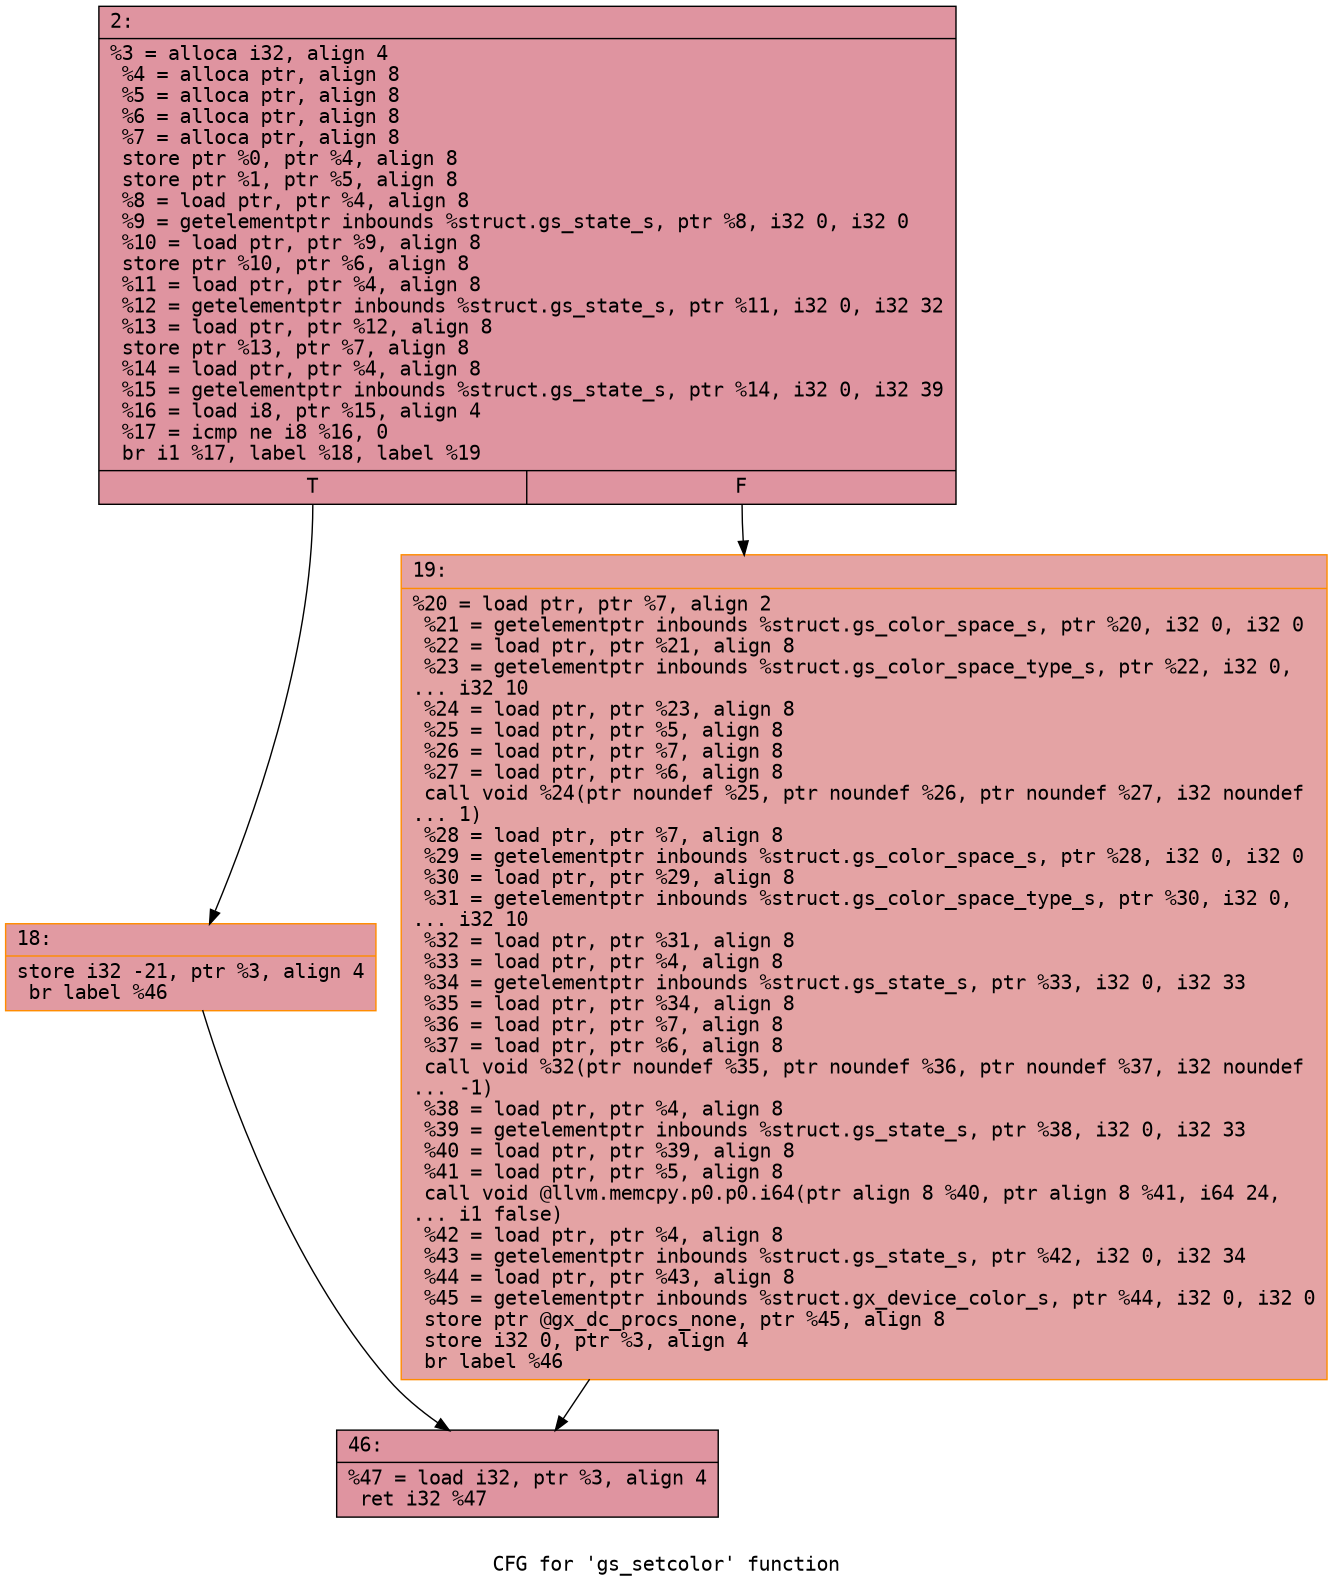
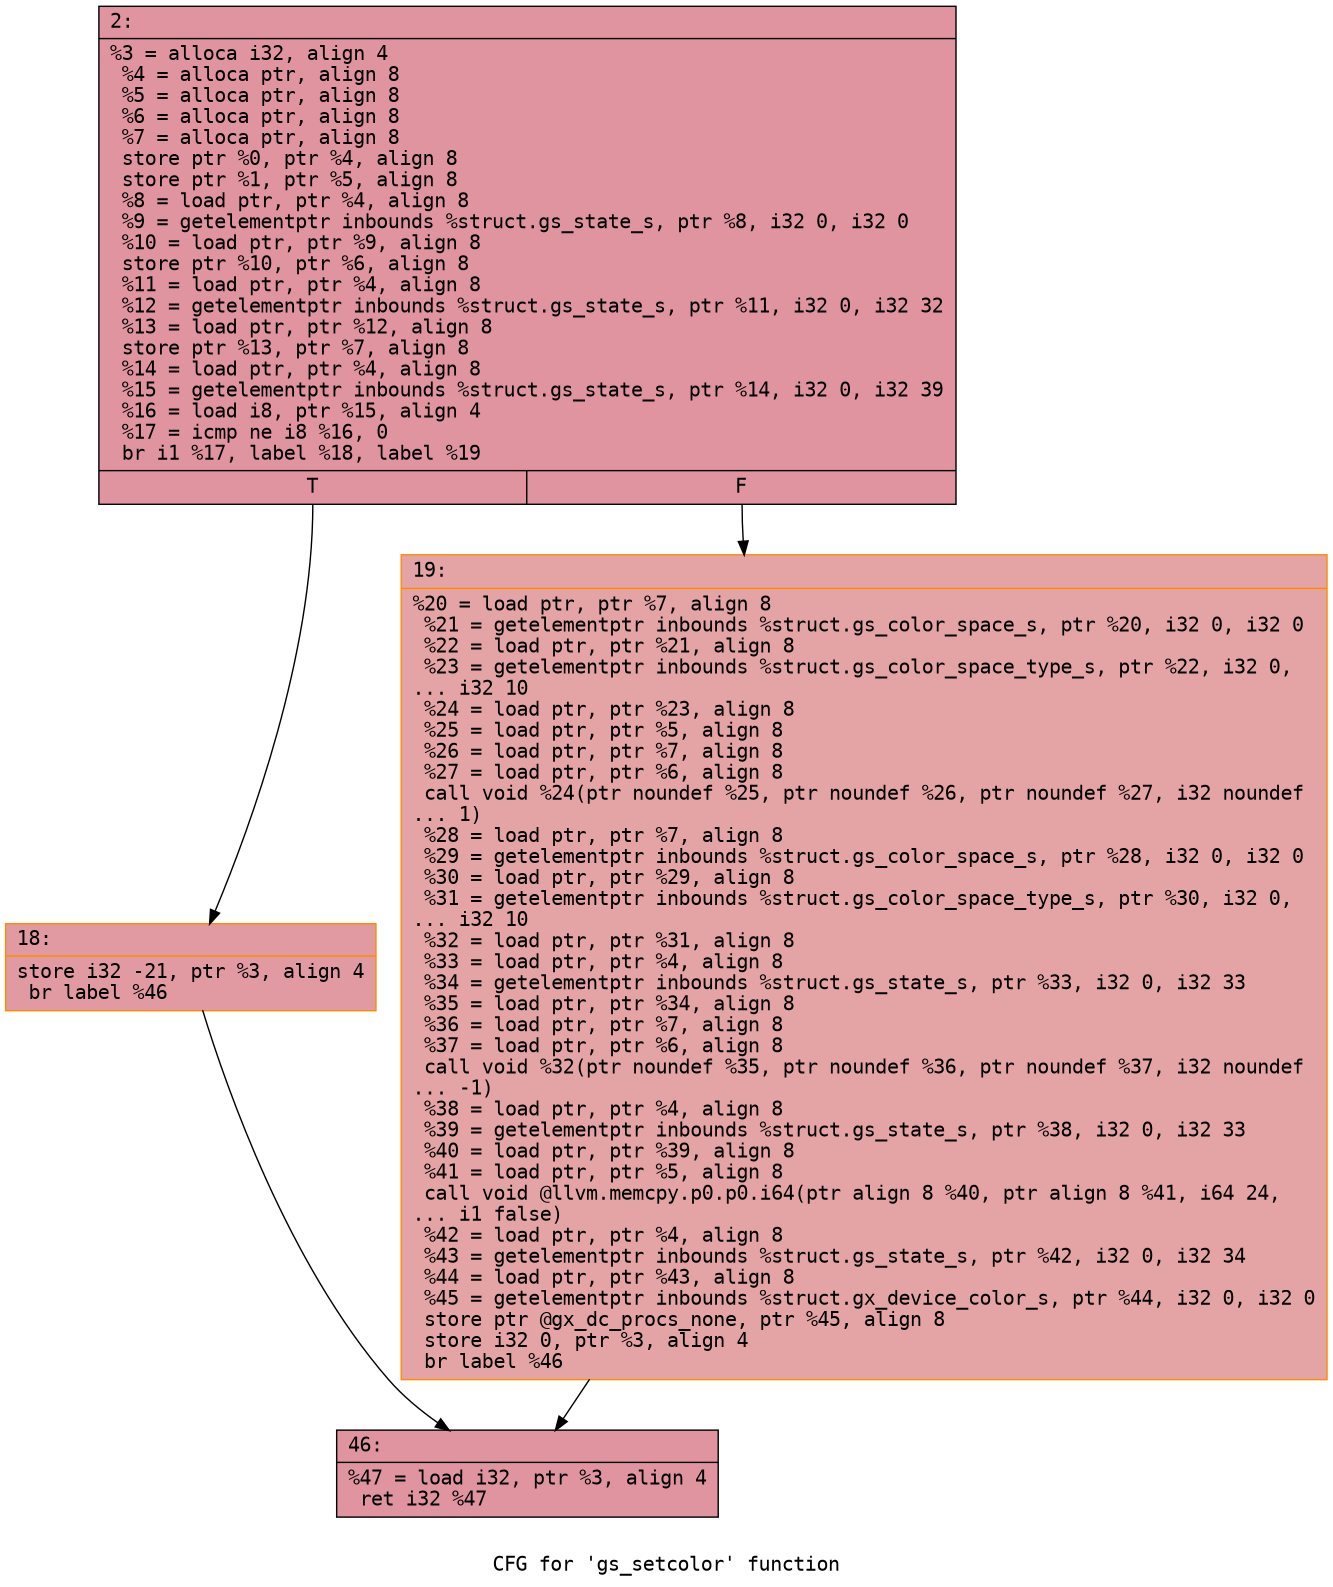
node "19:": text "%20 = load ptr, ptr %7, align 2" -> "%20 = load ptr, ptr %7, align 8"
